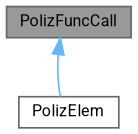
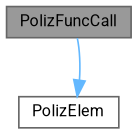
edge "PolizElem" -> "PolizFuncCall": reversed
